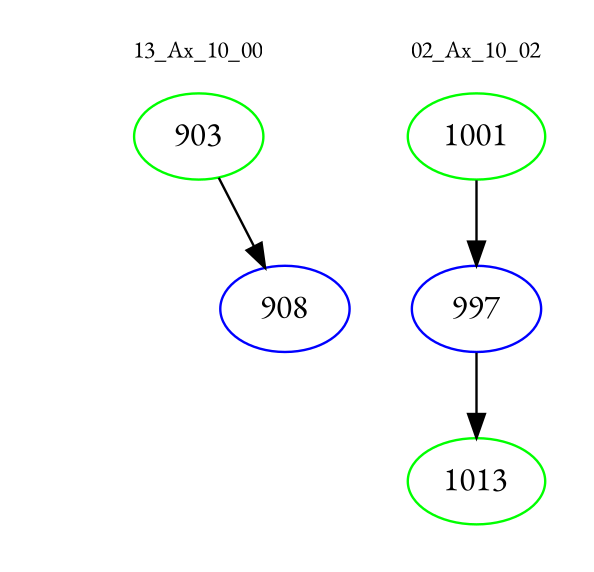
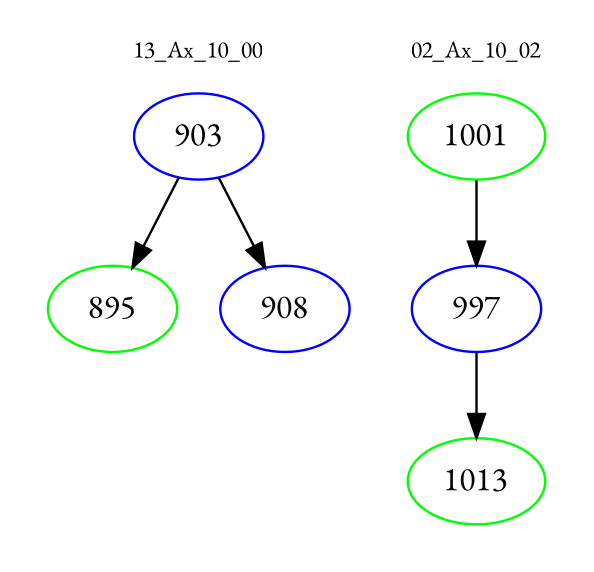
node "903": color green -> blue
node "895": added
